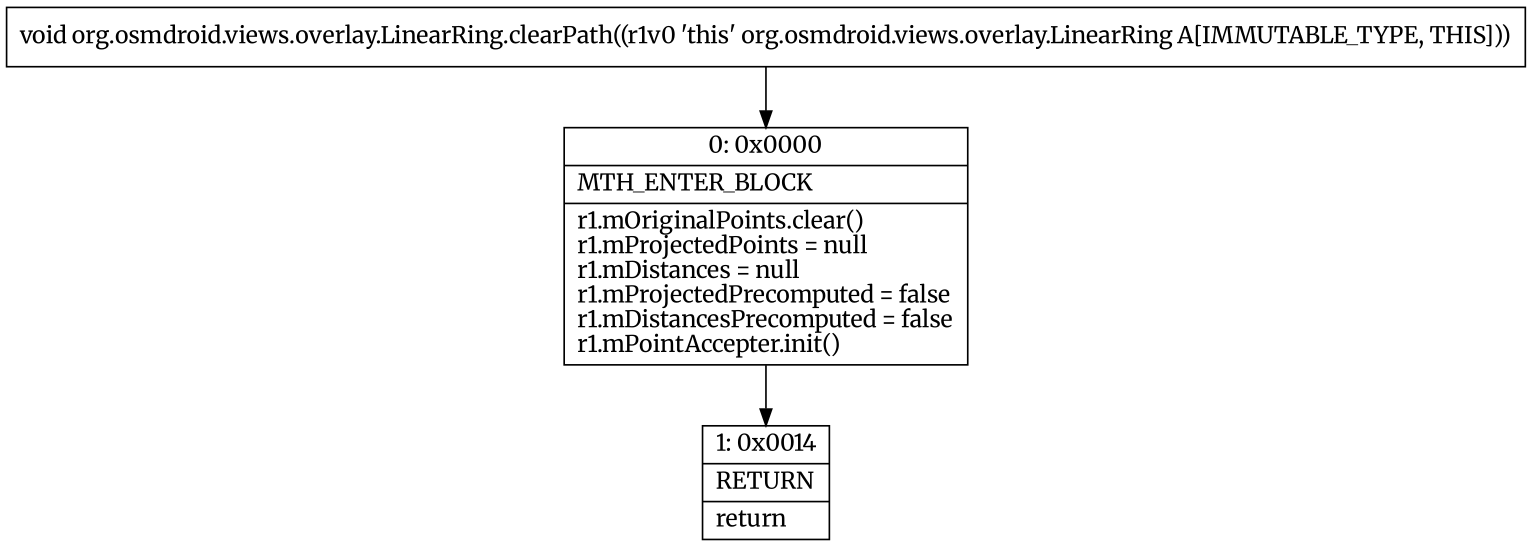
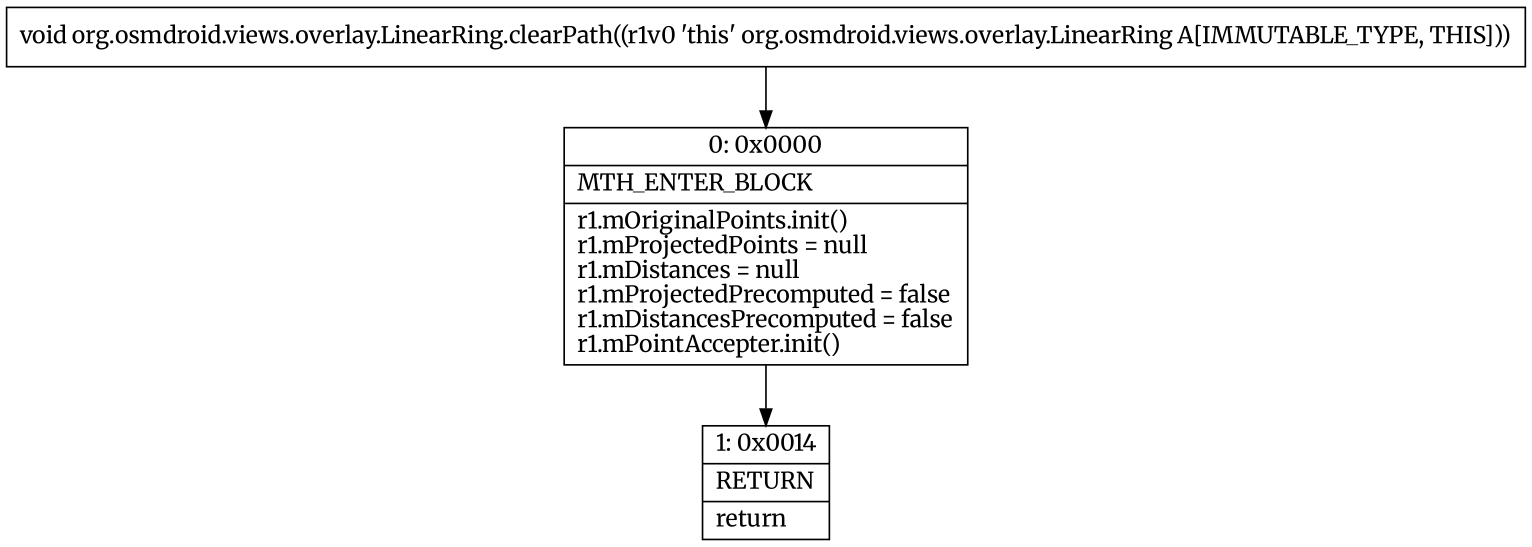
node "0: 0x0000": text "r1.mOriginalPoints.clear()" -> "r1.mOriginalPoints.init()"
